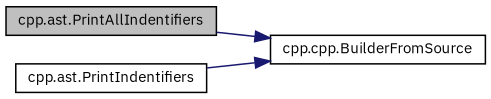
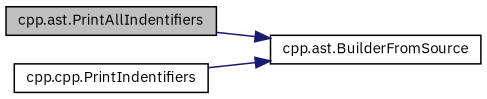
node "cpp.cpp.BuilderFromSource": label "cpp.cpp.BuilderFromSource" -> "cpp.ast.BuilderFromSource"
node "cpp.ast.PrintIndentifiers": label "cpp.ast.PrintIndentifiers" -> "cpp.cpp.PrintIndentifiers"
